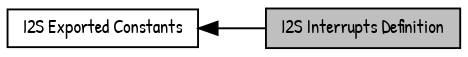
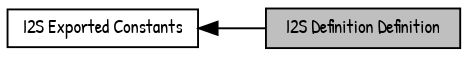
node "I2S Interrupts Definition": label "I2S Interrupts Definition" -> "I2S Definition Definition"
